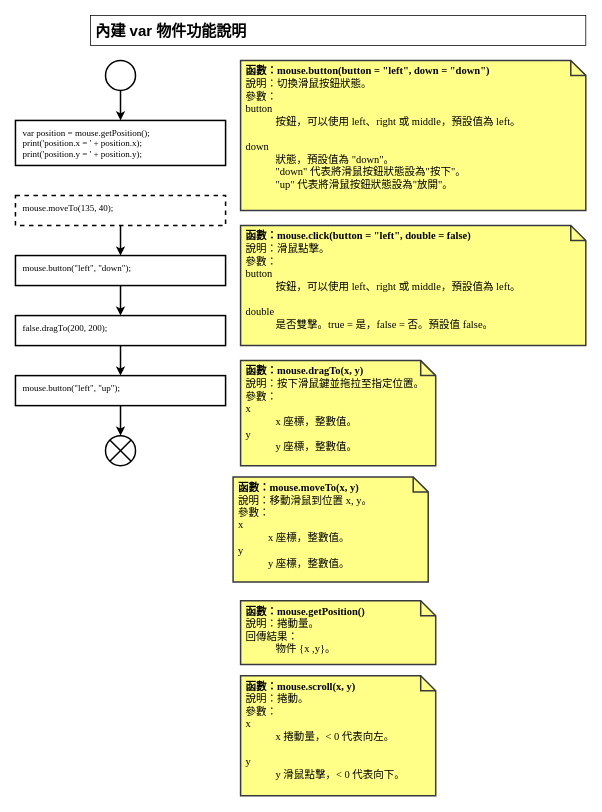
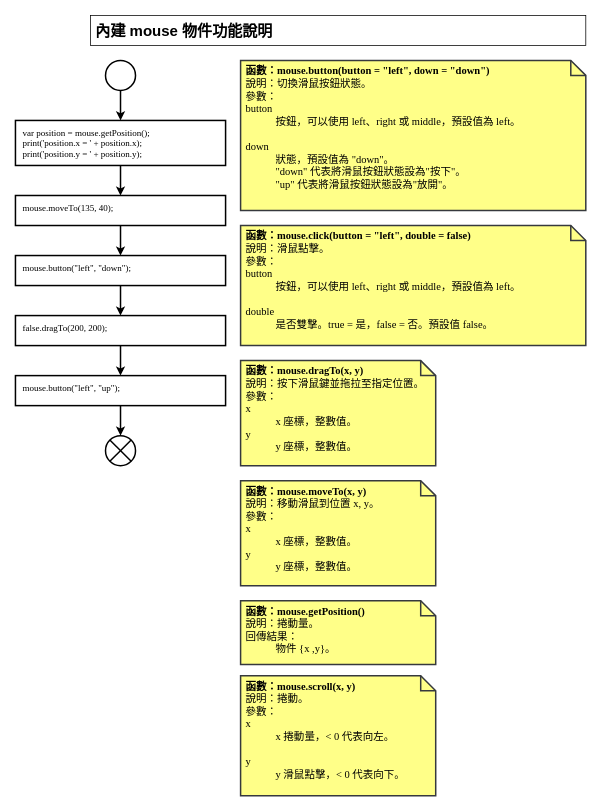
node "內建 var 物件功能說明": label "內建 var 物件功能說明" -> "內建 mouse 物件功能說明"
edge "var position = mouse.getPosition(); print('position.x = ' + position.x); print('position.y = ' + position.y);" -> "mouse.moveTo(135, 40);": added
node "mouse.moveTo(135, 40);": style dashed -> solid
node "函數：mouse.moveTo(x, y) 說明：移動滑鼠到位置 x, y。 參數： x x 座標，整數值。 y y 座標，整數值。": moved (330, 529) -> (338, 533)
